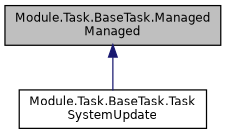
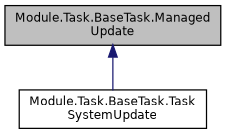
node "Module.Task.BaseTask.Managed Managed": label "Module.Task.BaseTask.Managed Managed" -> "Module.Task.BaseTask.Managed Update"
